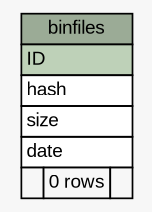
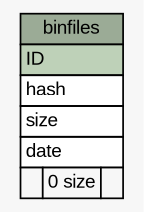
node "binfiles": text "0 rows" -> "0 size"
